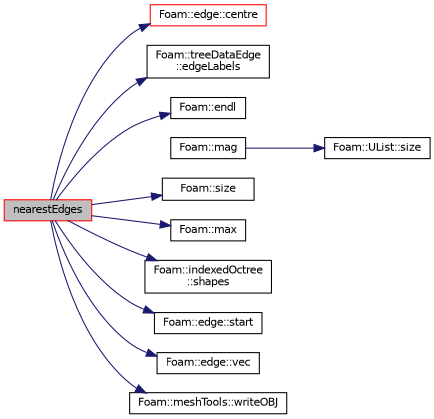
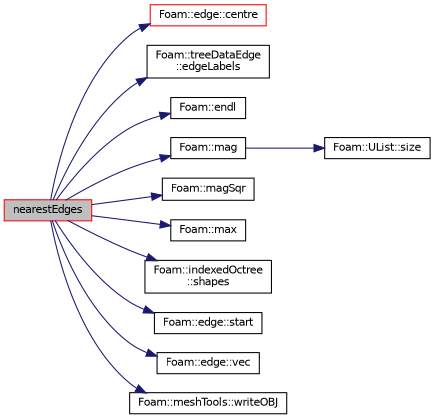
edge "nearestEdges" -> "Foam::mag": added
node "Foam::size": label "Foam::size" -> "Foam::magSqr"
